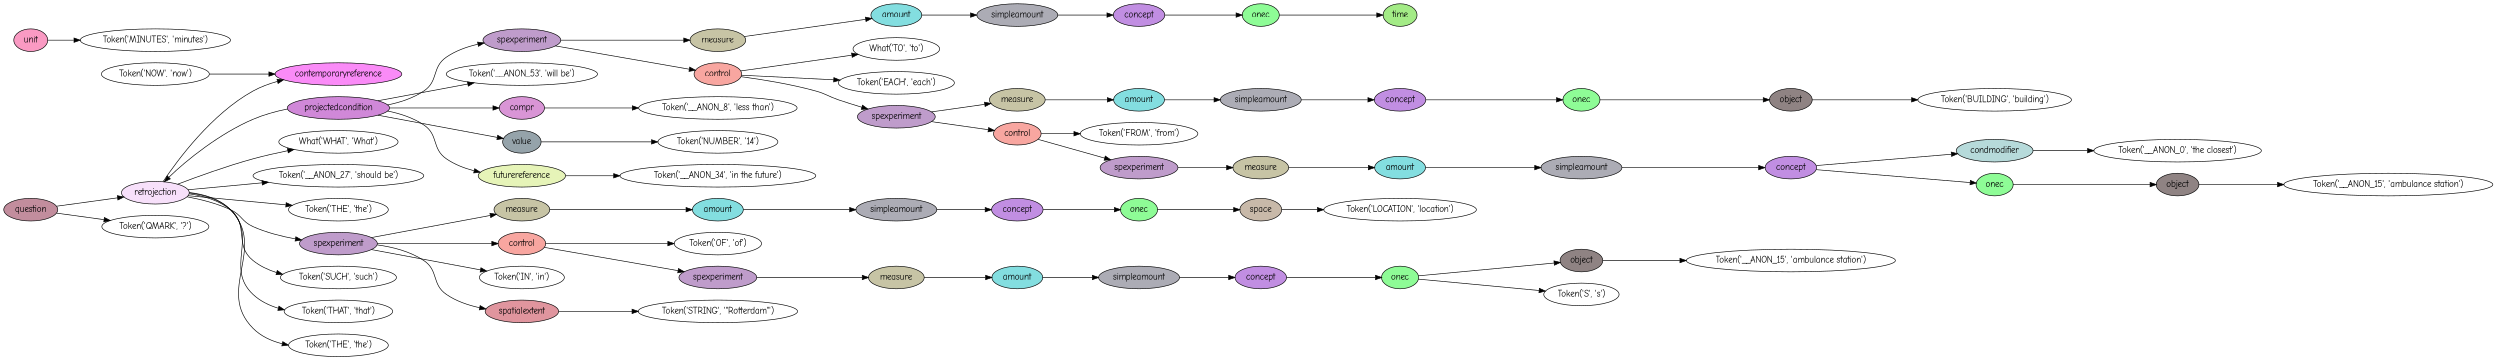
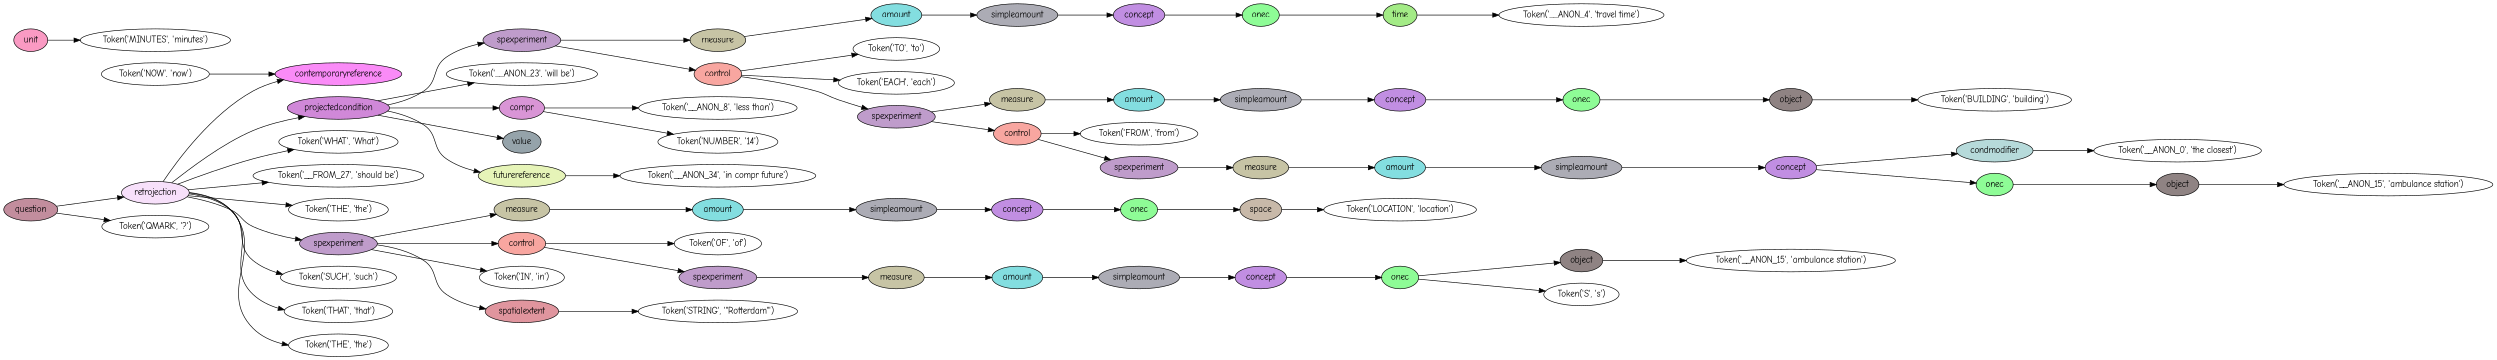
node "Token('__ANON_4', 'travel time')": added
node "What('TO', 'to')": label "What('TO', 'to')" -> "Token('TO', 'to')"
node "Token('__ANON_53', 'will be')": label "Token('__ANON_53', 'will be')" -> "Token('__ANON_23', 'will be')"
edge "projectedcondition" -> "retrojection": reversed
node "What('WHAT', 'What')": label "What('WHAT', 'What')" -> "Token('WHAT', 'What')"
edge "value" -> "Token('NUMBER', '14')": now "compr" -> "Token('NUMBER', '14')"
node "Token('__ANON_27', 'should be')": label "Token('__ANON_27', 'should be')" -> "Token('__FROM_27', 'should be')"
node "Token('__ANON_34', 'in the future')": label "Token('__ANON_34', 'in the future')" -> "Token('__ANON_34', 'in compr future')"
